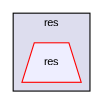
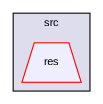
cluster "res": label "res" -> "src"
